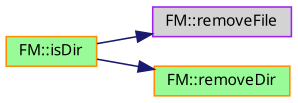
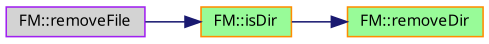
edge "FM::isDir" -> "FM::removeFile": reversed
